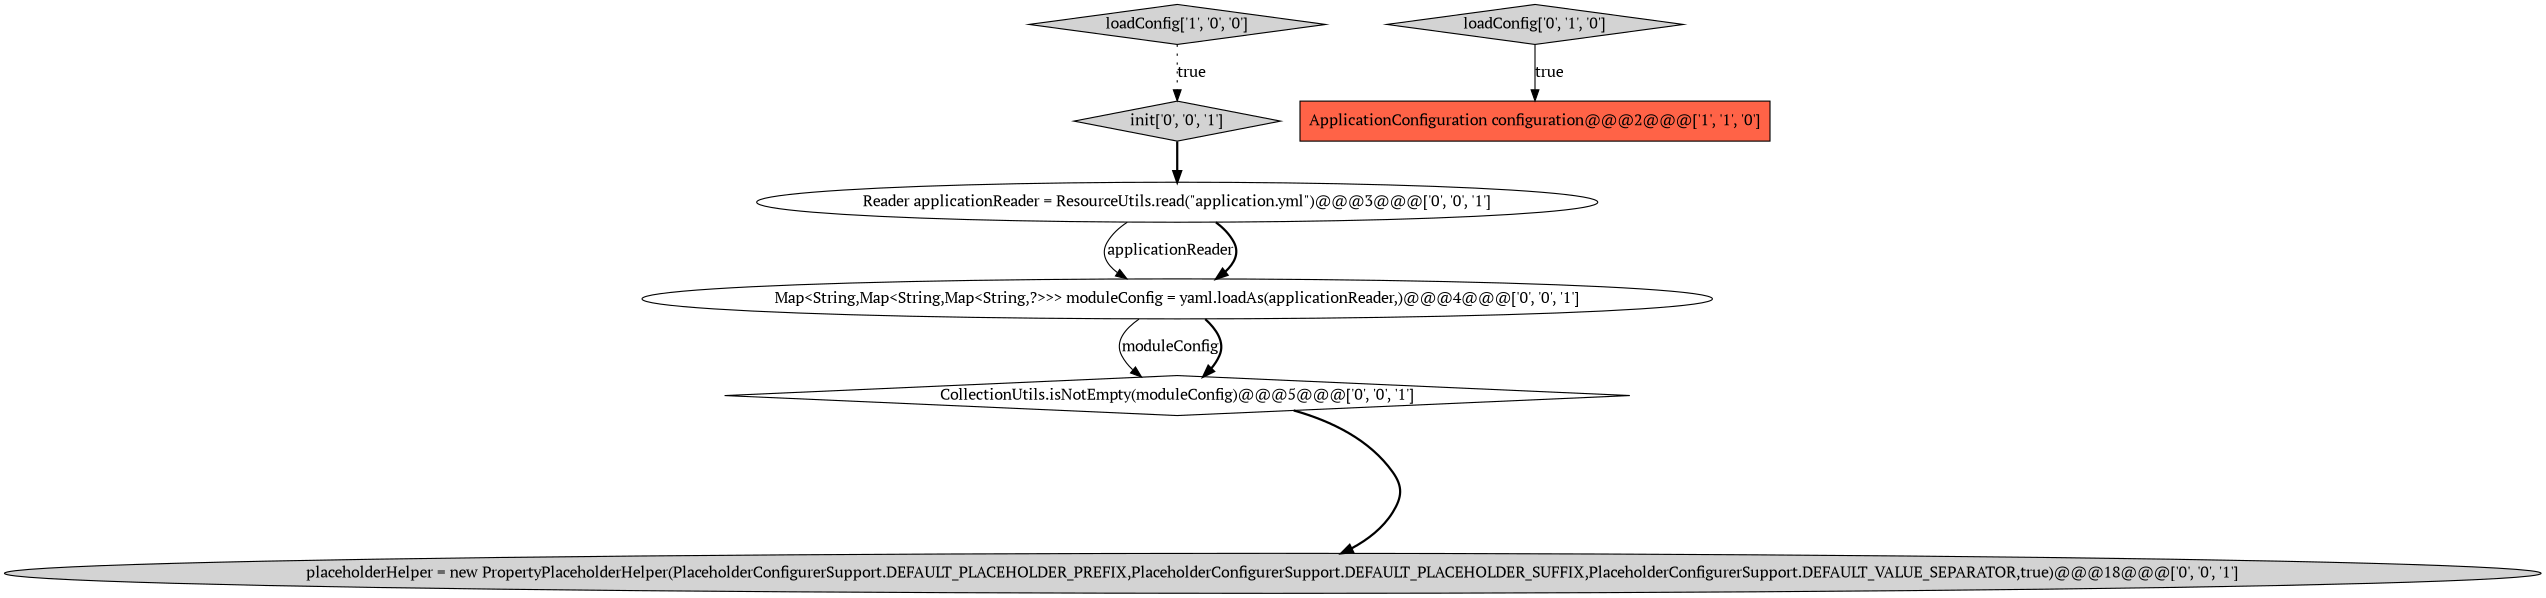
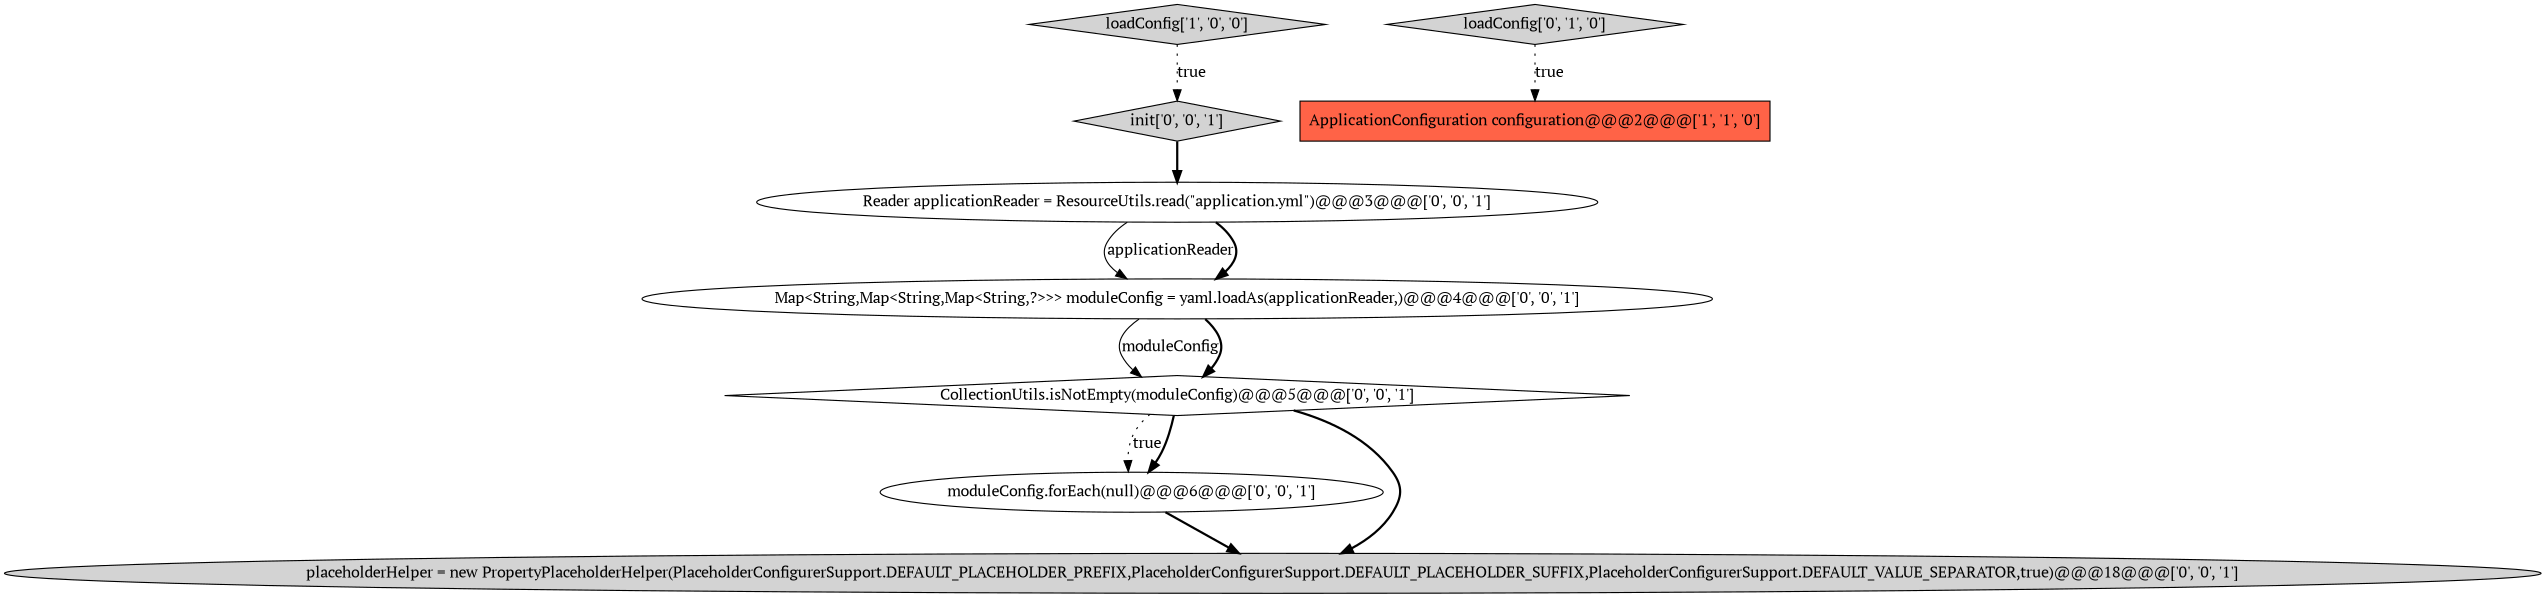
edge "loadConfig['0', '1', '0']" -> "ApplicationConfiguration configuration@@@2@@@['1', '1', '0']": style solid -> dotted
node "moduleConfig.forEach(null)@@@6@@@['0', '0', '1']": added
